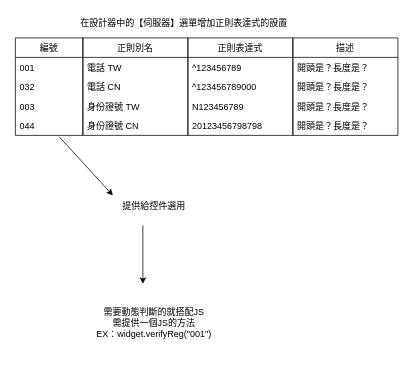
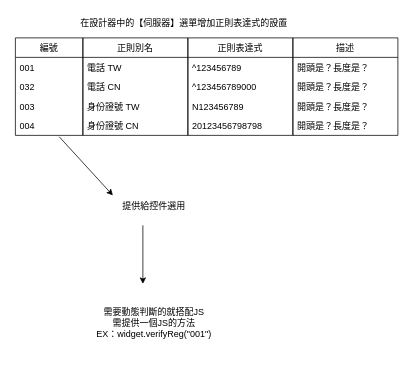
node "044": label "044" -> "004"
